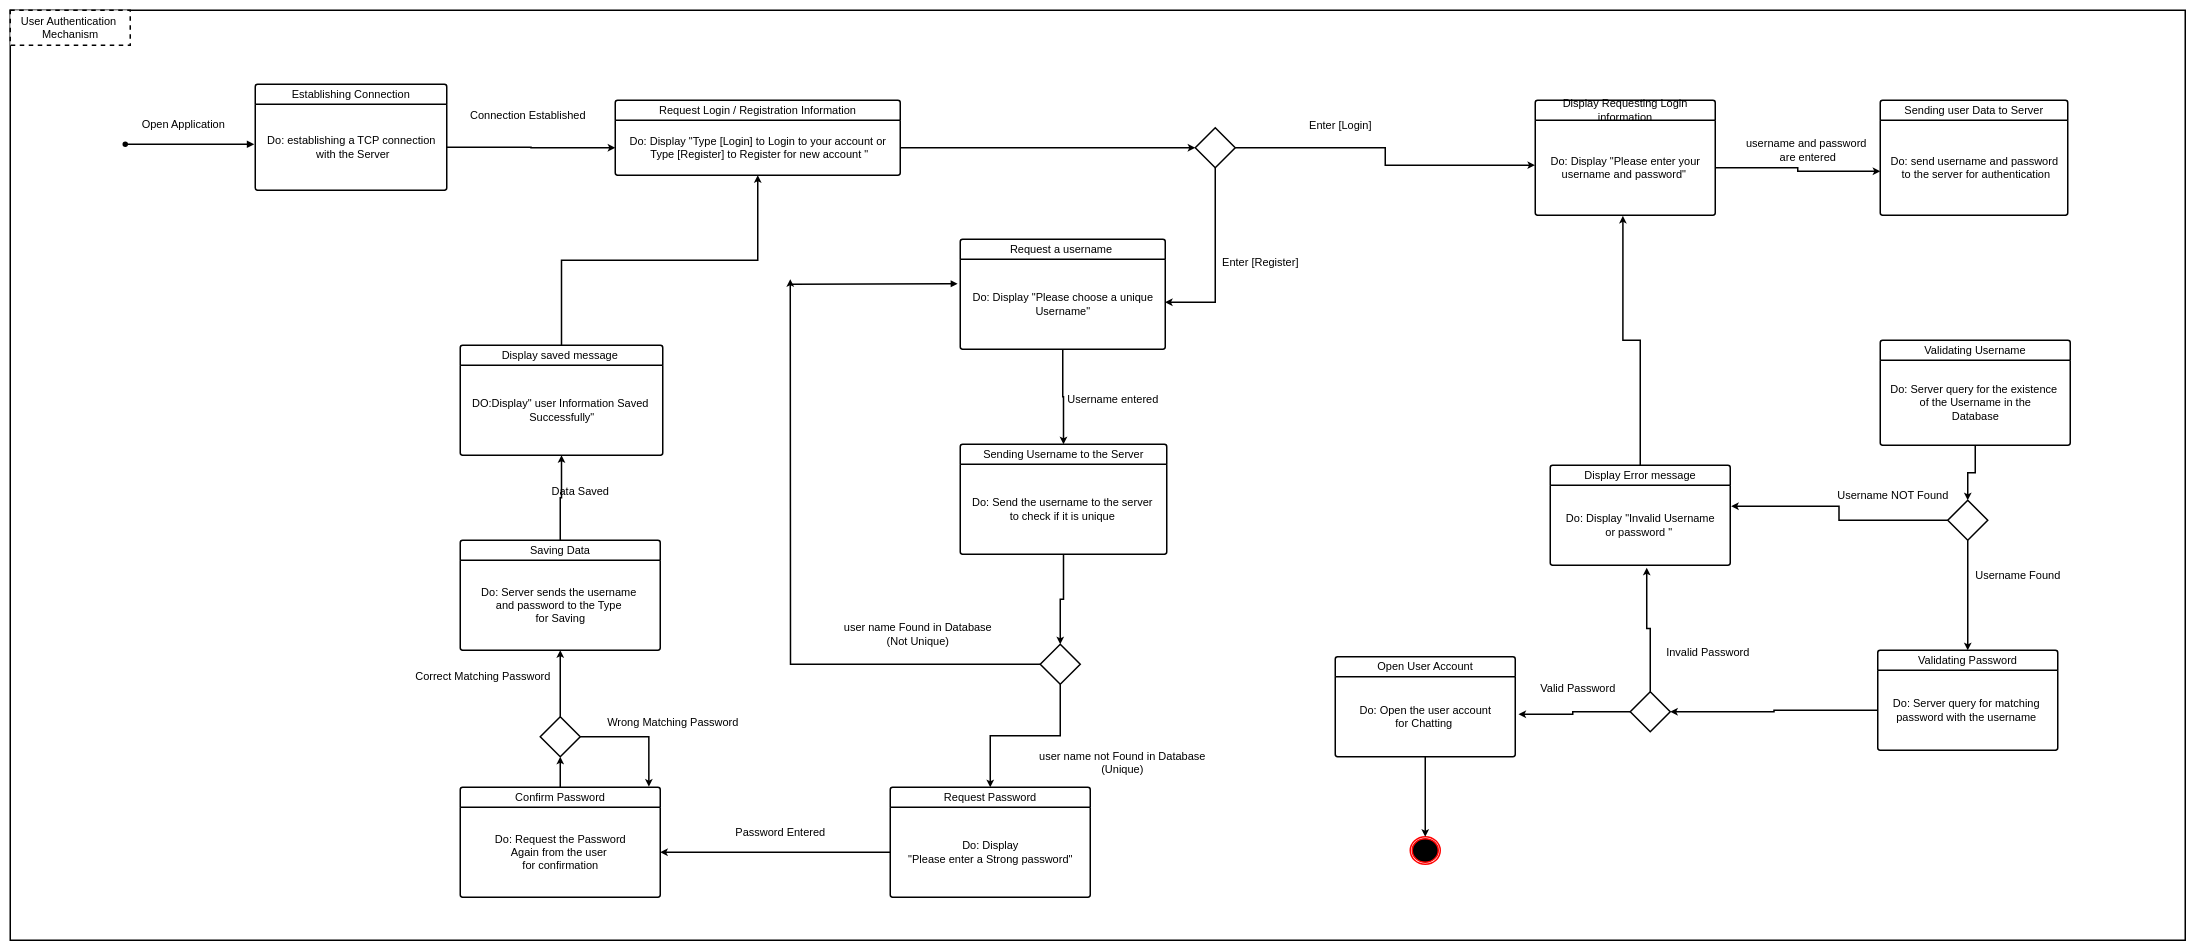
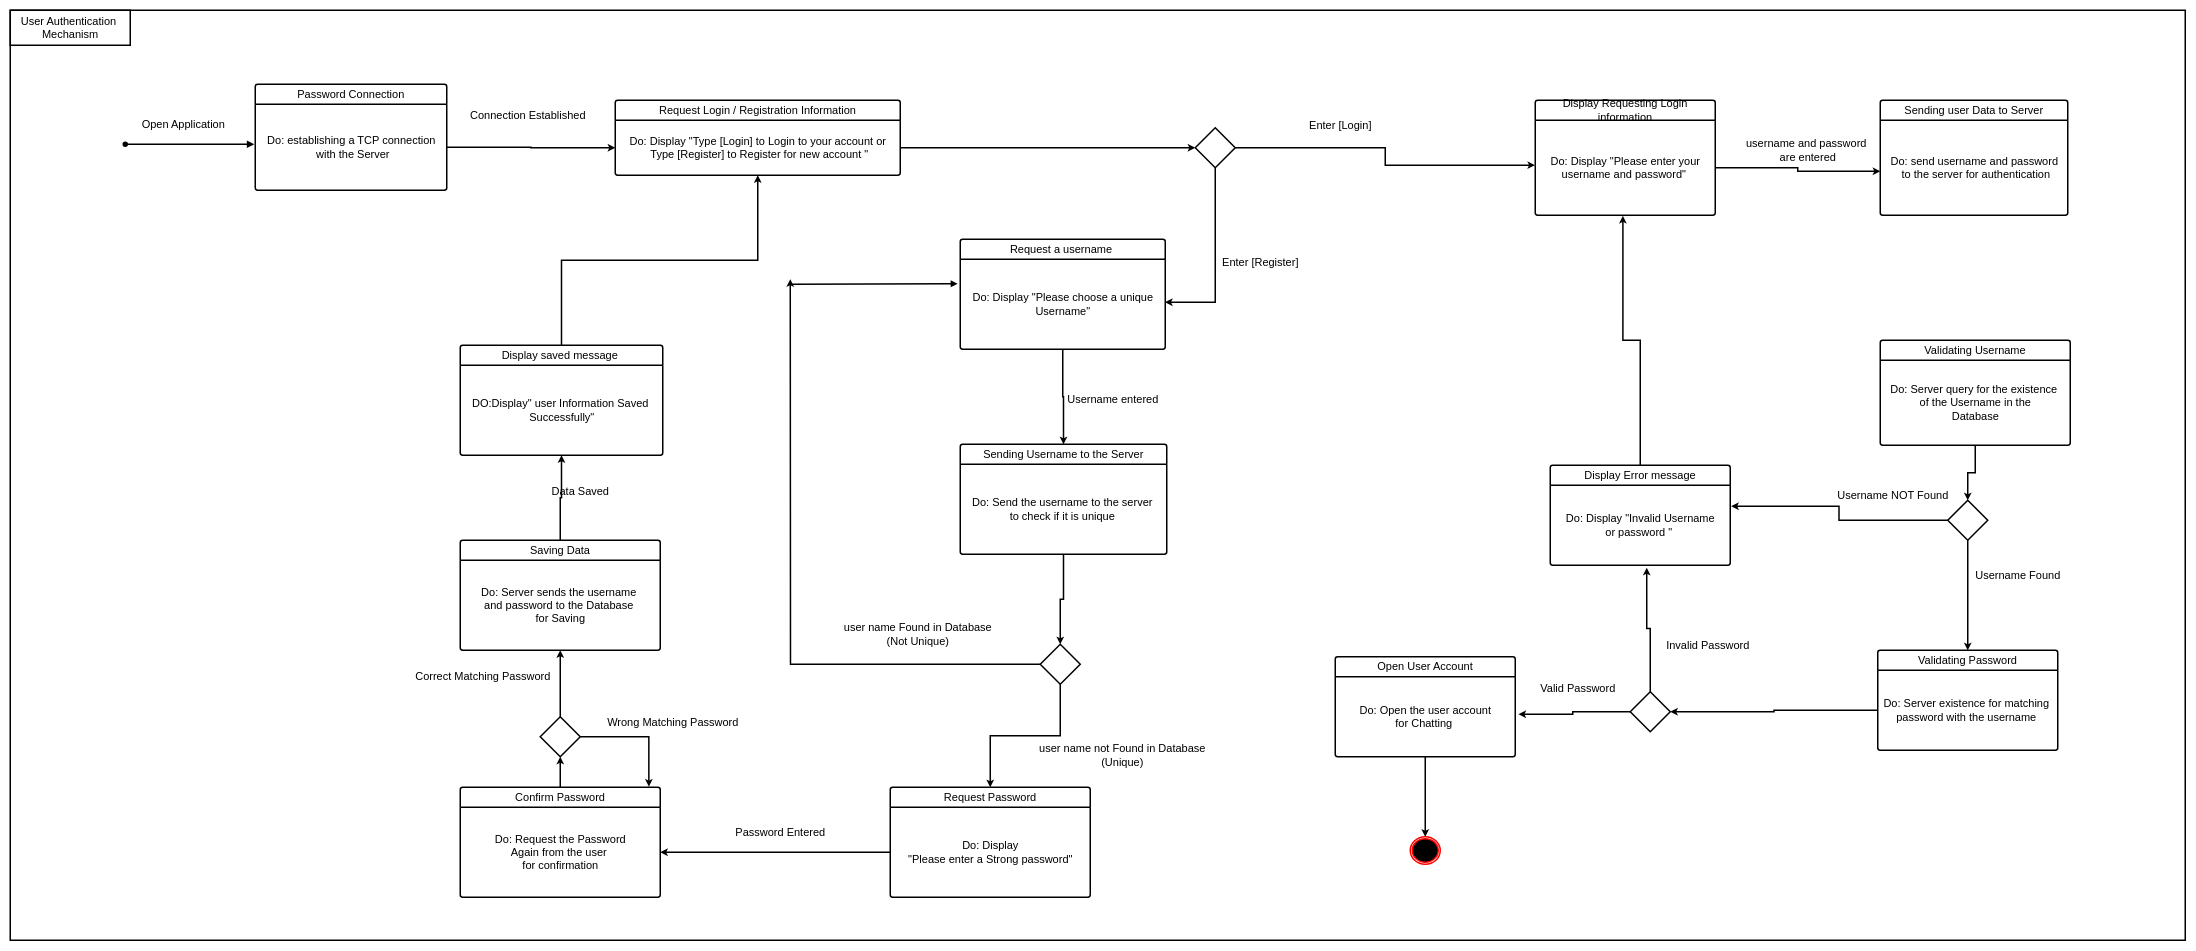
node "User Authentication Mechanism": style dashed -> solid
node "Establishing Connection": label "Establishing Connection" -> "Password Connection"
node "Do: Server sends the username and password to the Type for Saving": label "Do: Server sends the username and password to the Type for Saving" -> "Do: Server sends the username and password to the Database for Saving"
node "Invalid Password": moved (1708, 653) -> (1708, 645)
node "Do: Server query for matching password with the username": label "Do: Server query for matching password with the username" -> "Do: Server existence for matching password with the username"
node "user name not Found in Database(Unique)": moved (1122, 763) -> (1122, 755)
